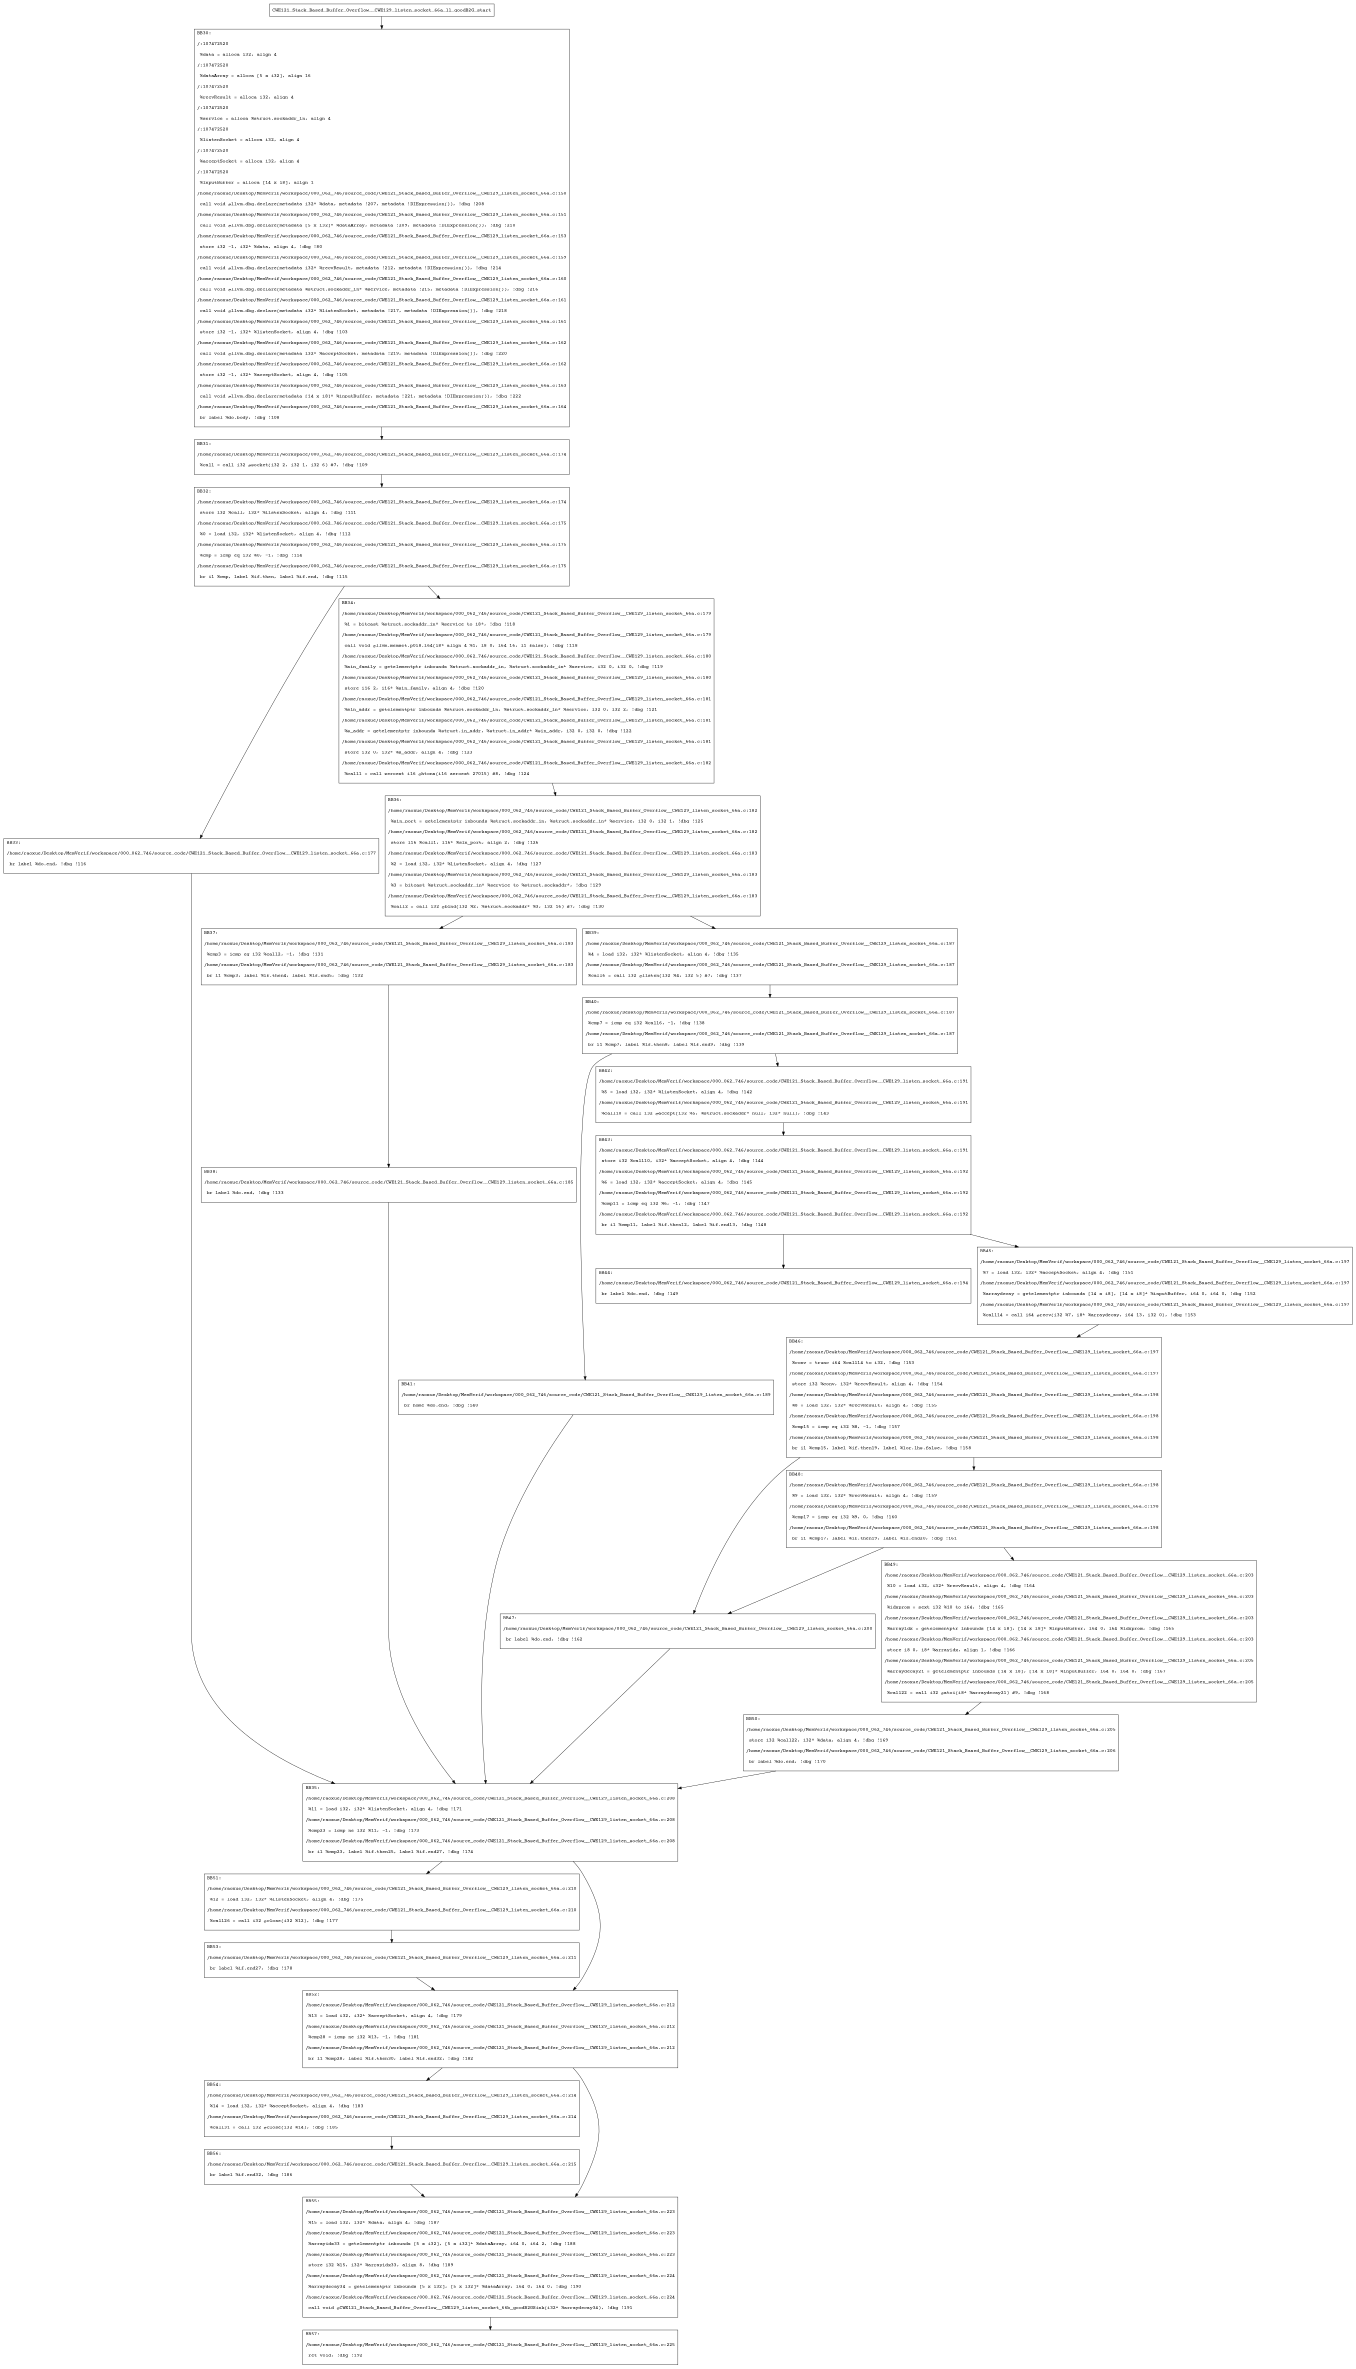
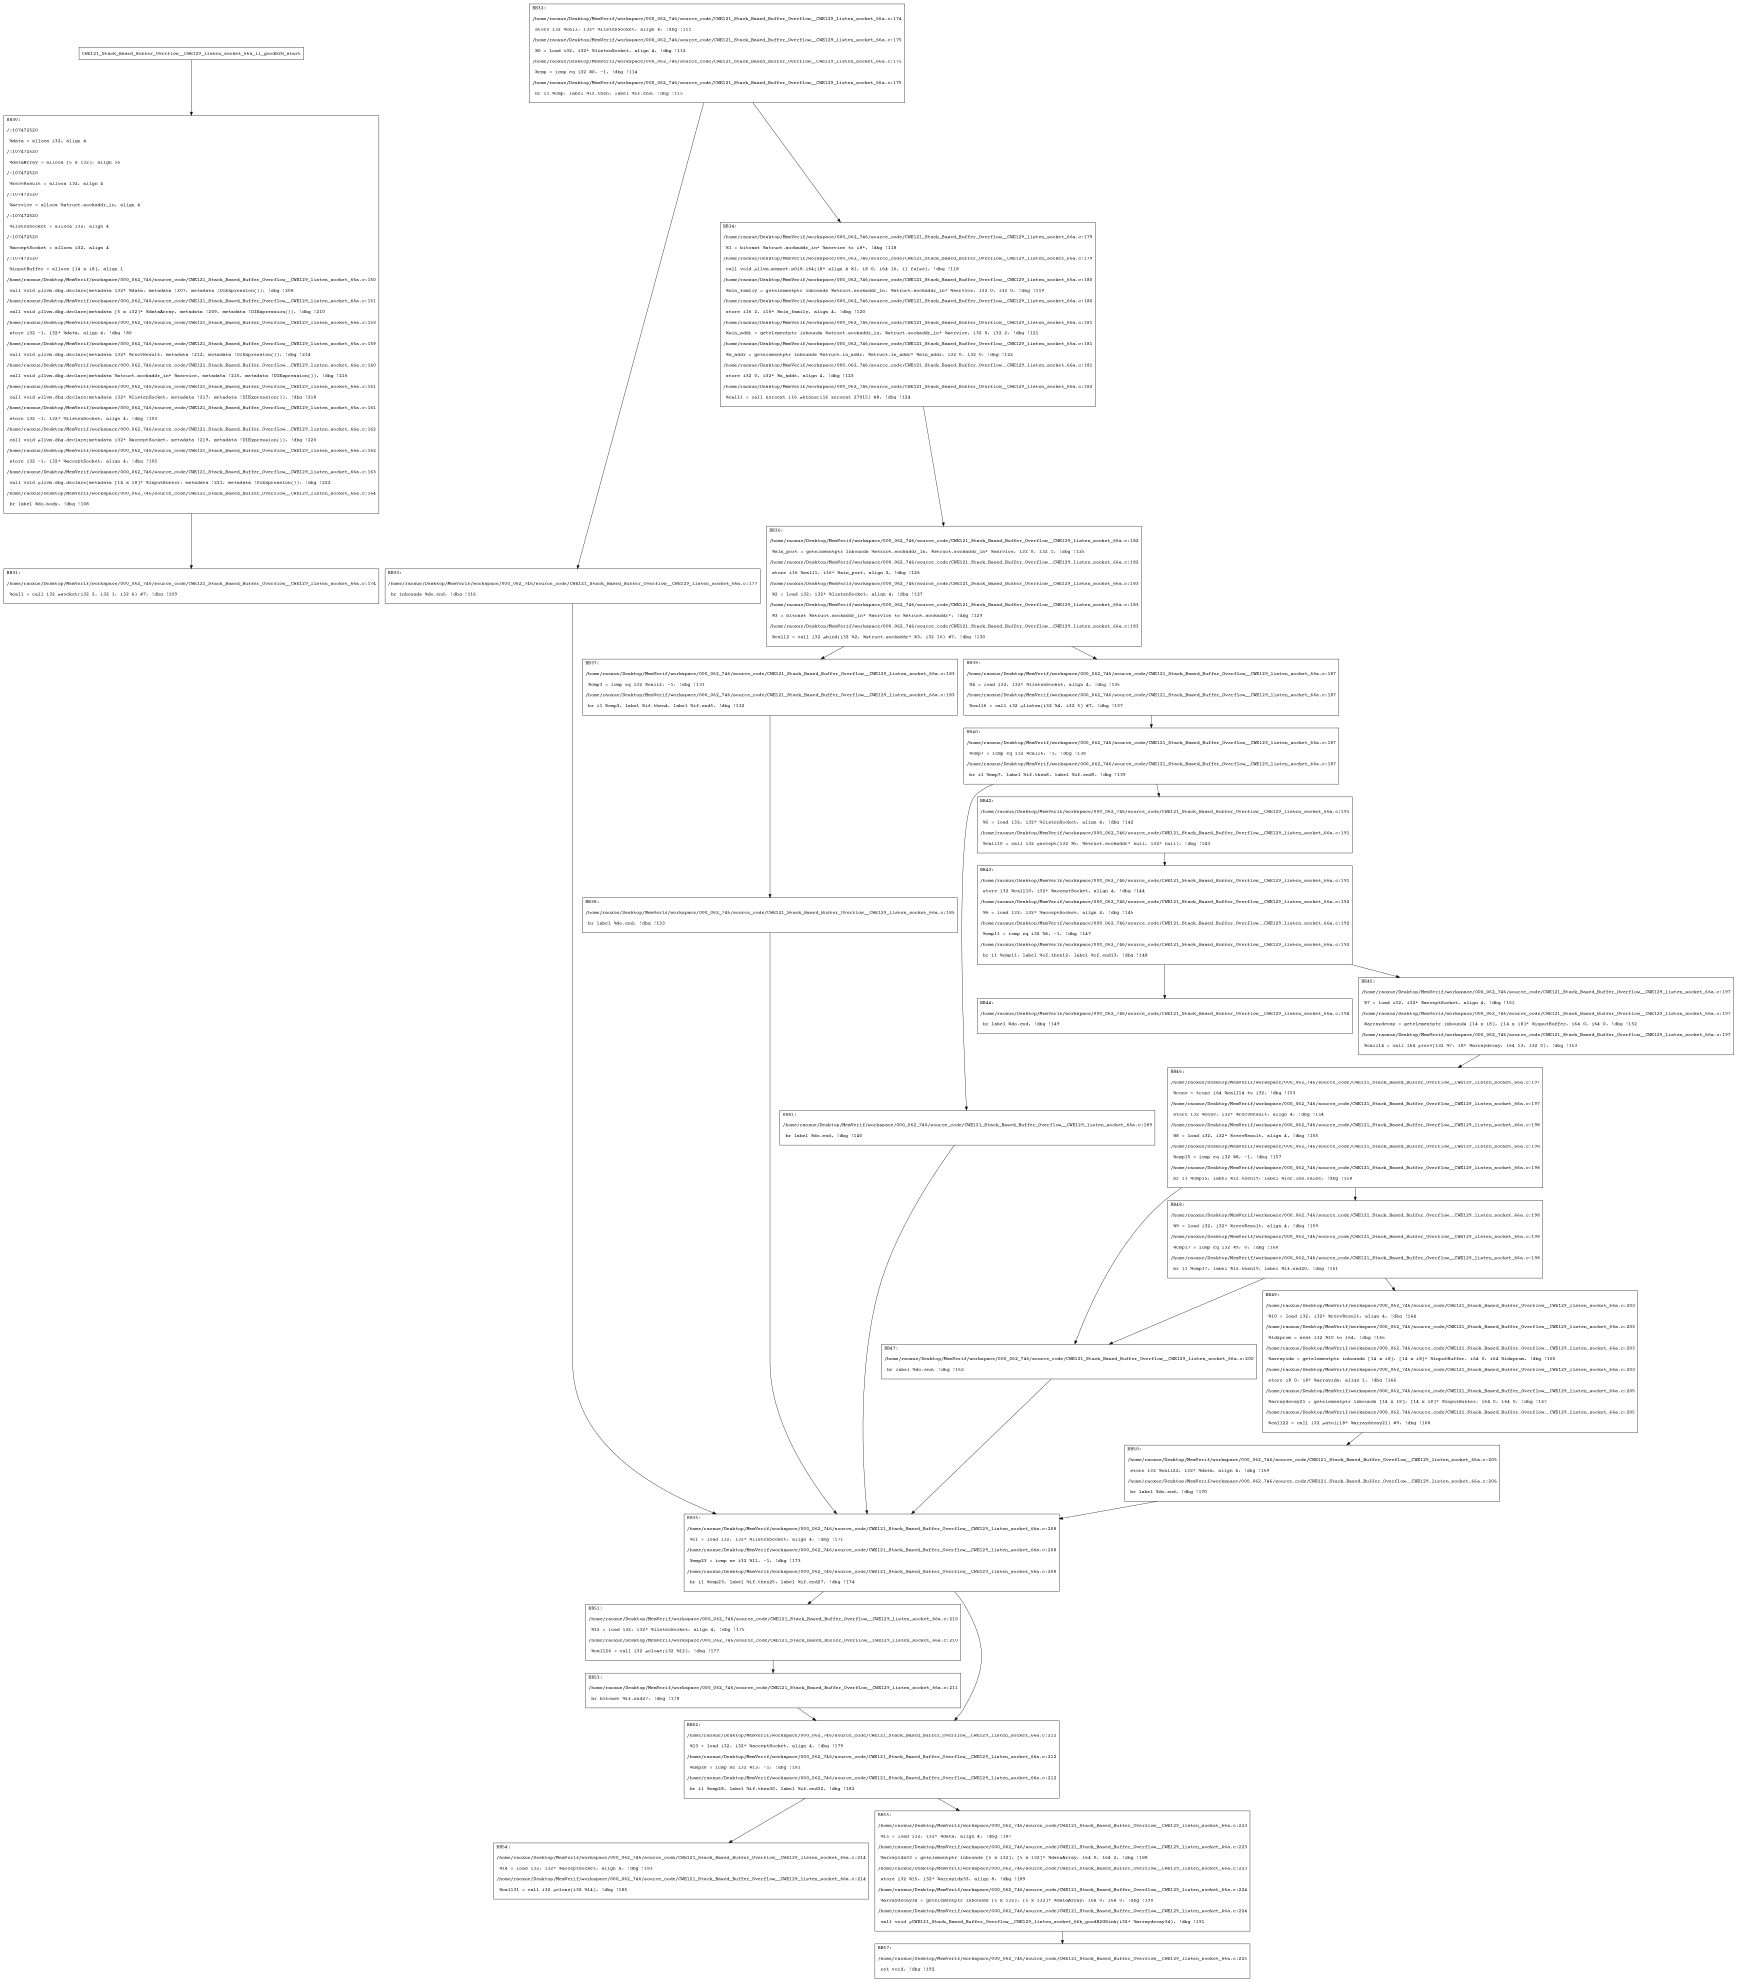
edge "BB31:" -> "BB32:": removed
node "BB33:": text "br label %do.end, !dbg !116" -> "br inbounds %do.end, !dbg !116"
node "BB41:": text "br home %do.end, !dbg !140" -> "br label %do.end, !dbg !140"
node "BB53:": text "br label %if.end27, !dbg !178" -> "br bitcast %if.end27, !dbg !178"
node "BB56:": removed
